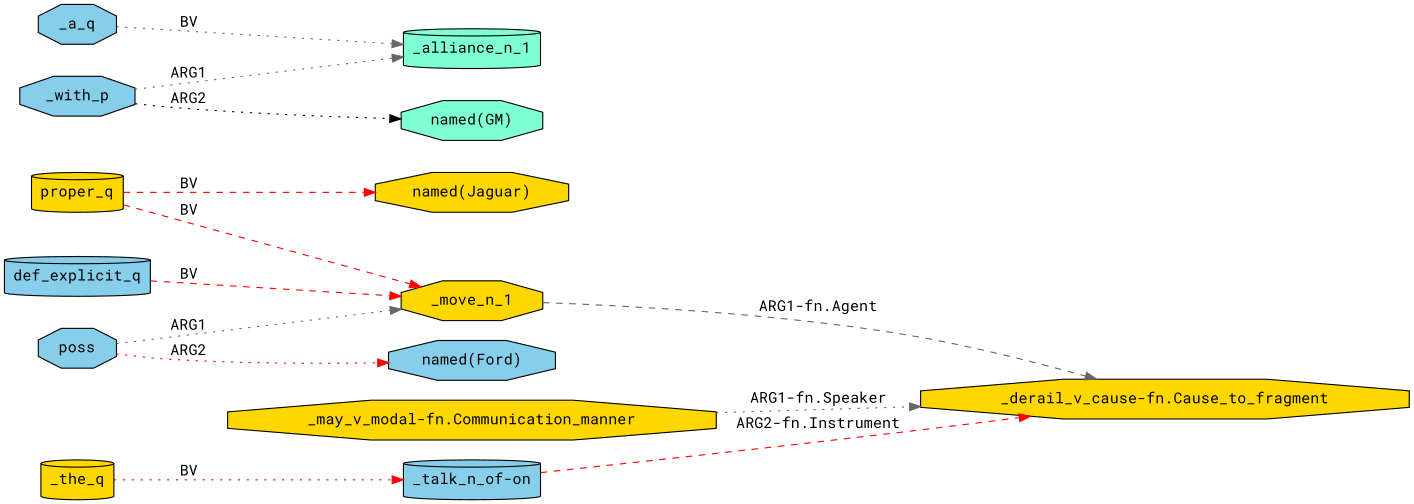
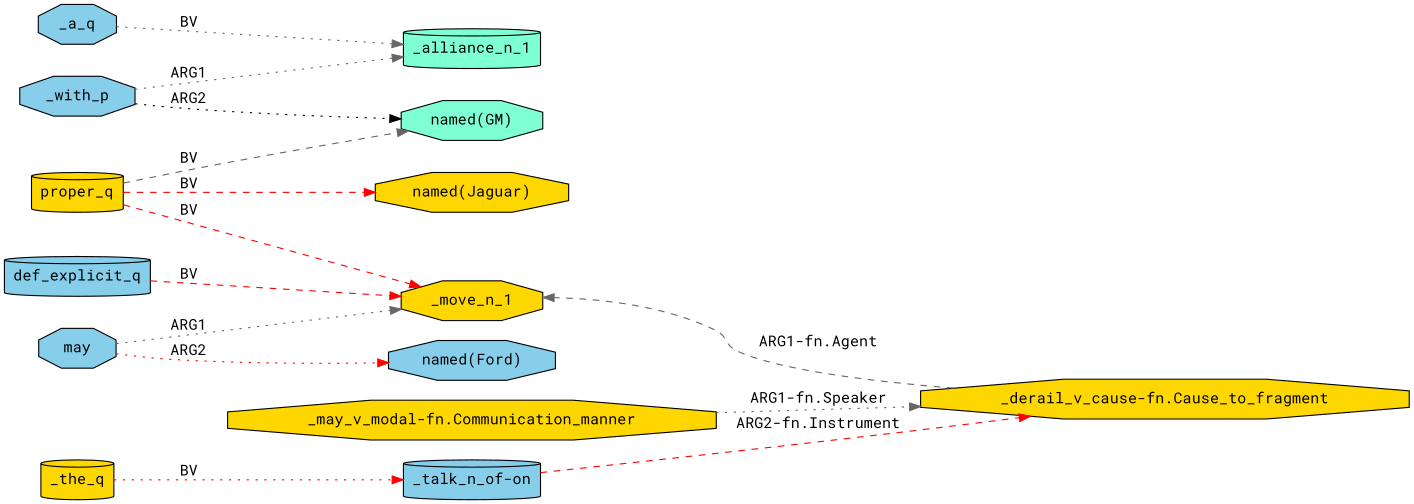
edge "proper_q" -> "named(GM)": added, label "BV"
edge "_move_n_1" -> "_derail_v_cause-fn.Cause_to_fragment": reversed
node "poss": label "poss" -> "may"
